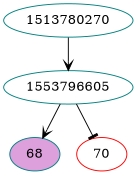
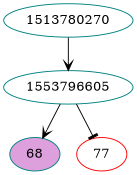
node "70": label "70" -> "77"
